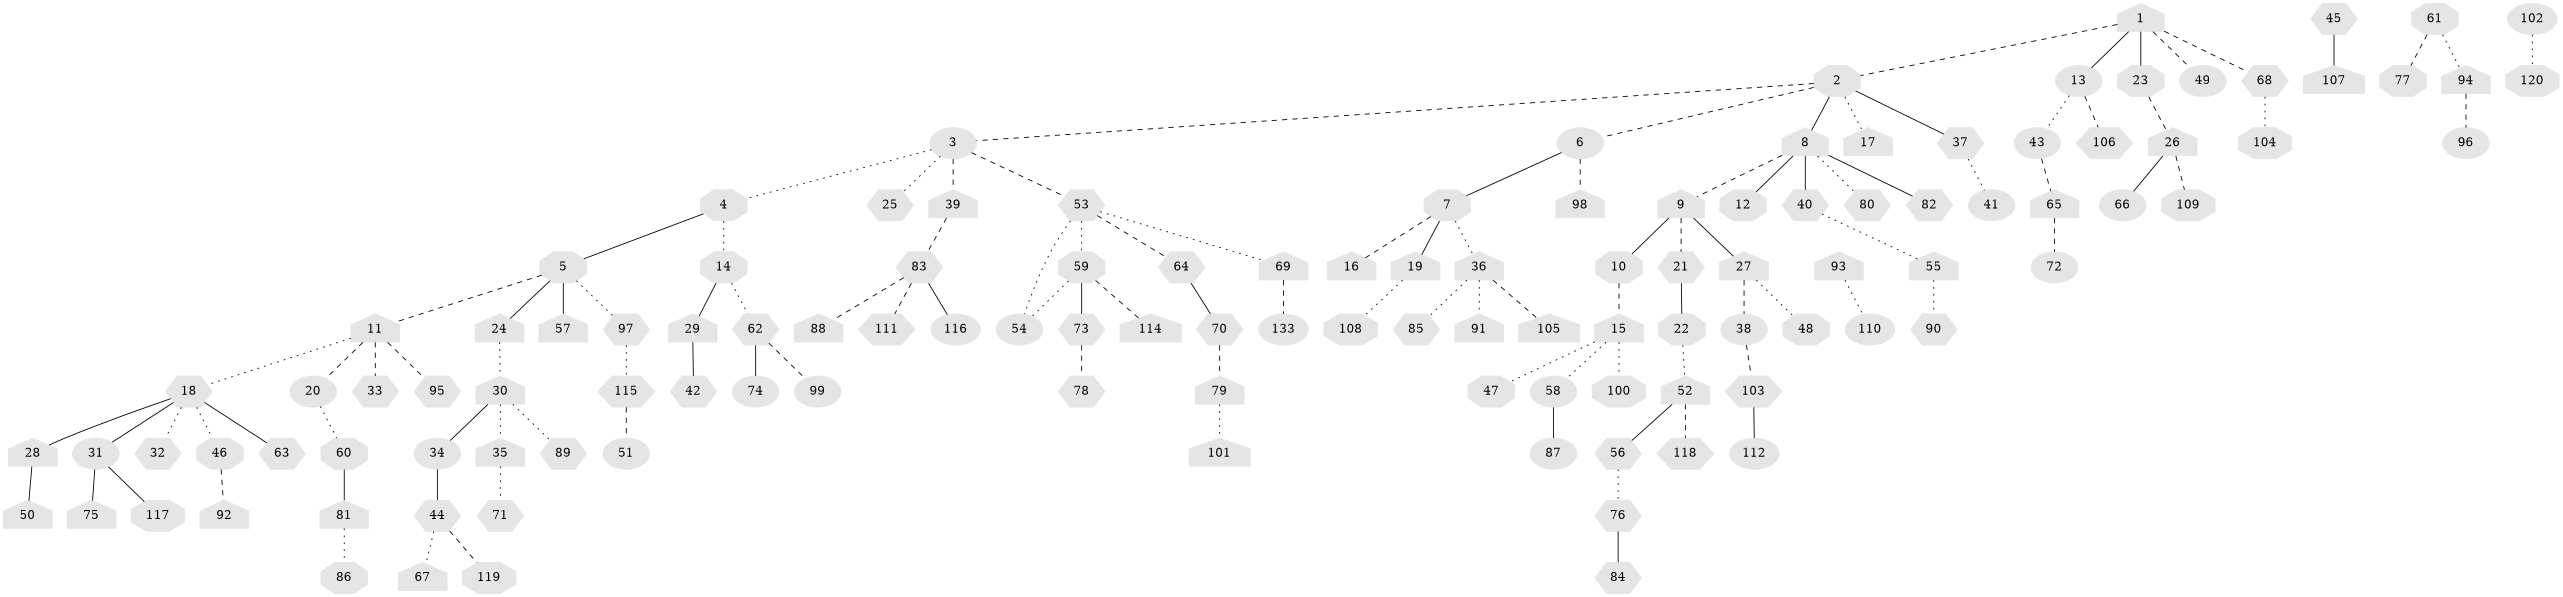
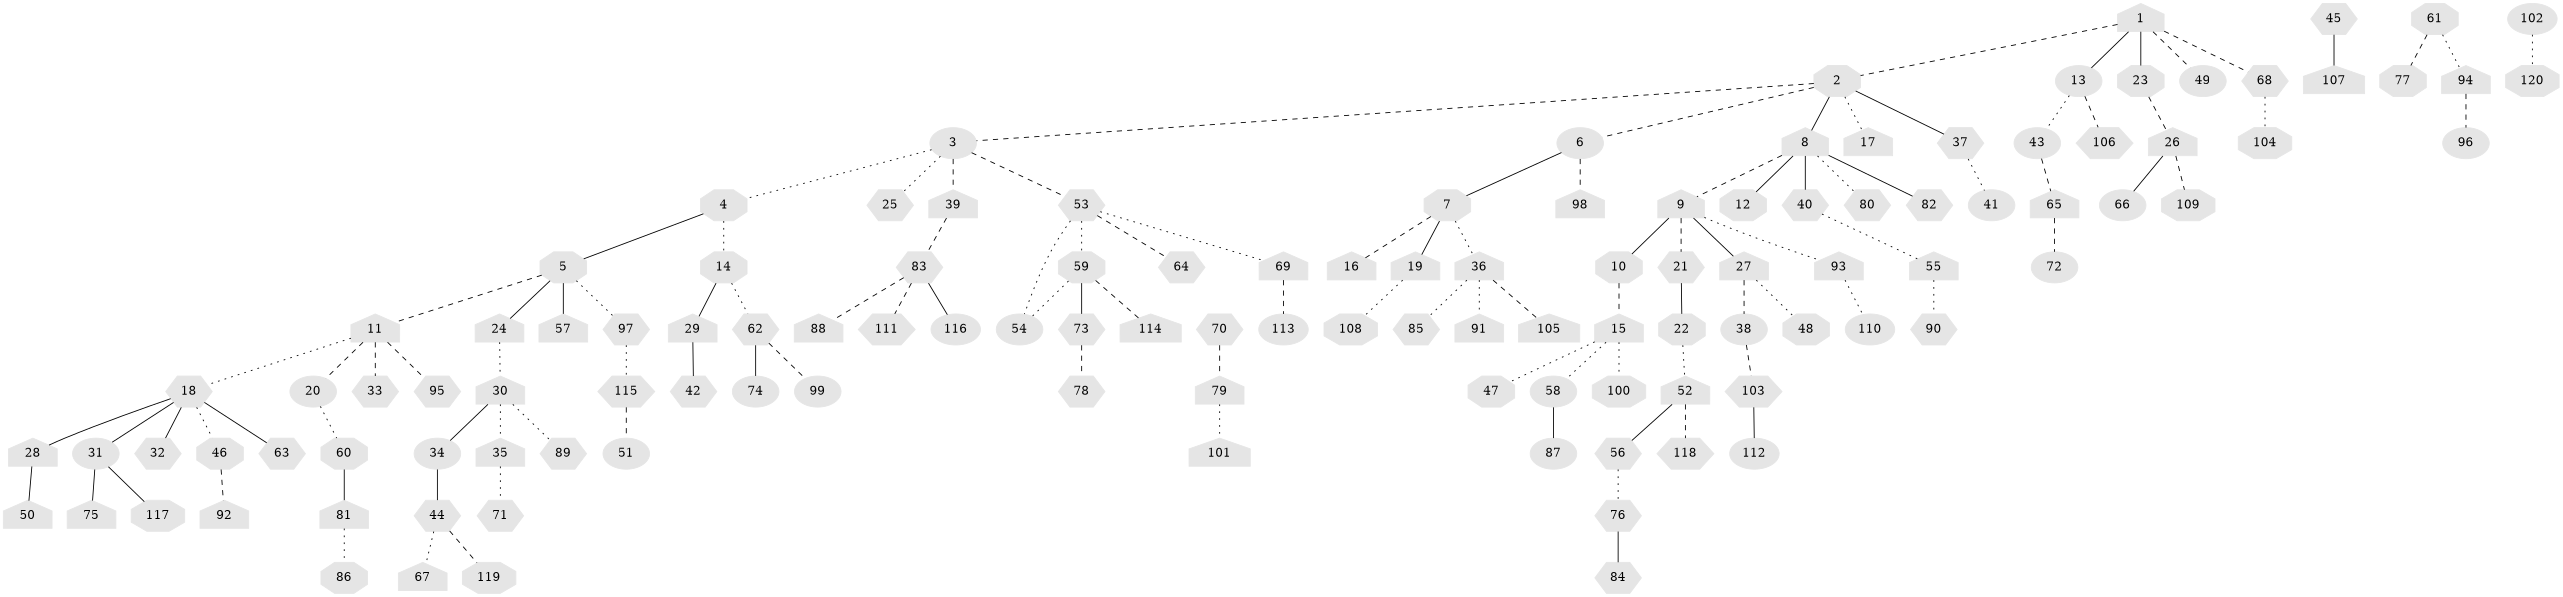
edge "9" -- "93": added
edge "64" -- "70": removed
node "133": label "133" -> "113"
edge "18" -- "32": style dotted -> solid
